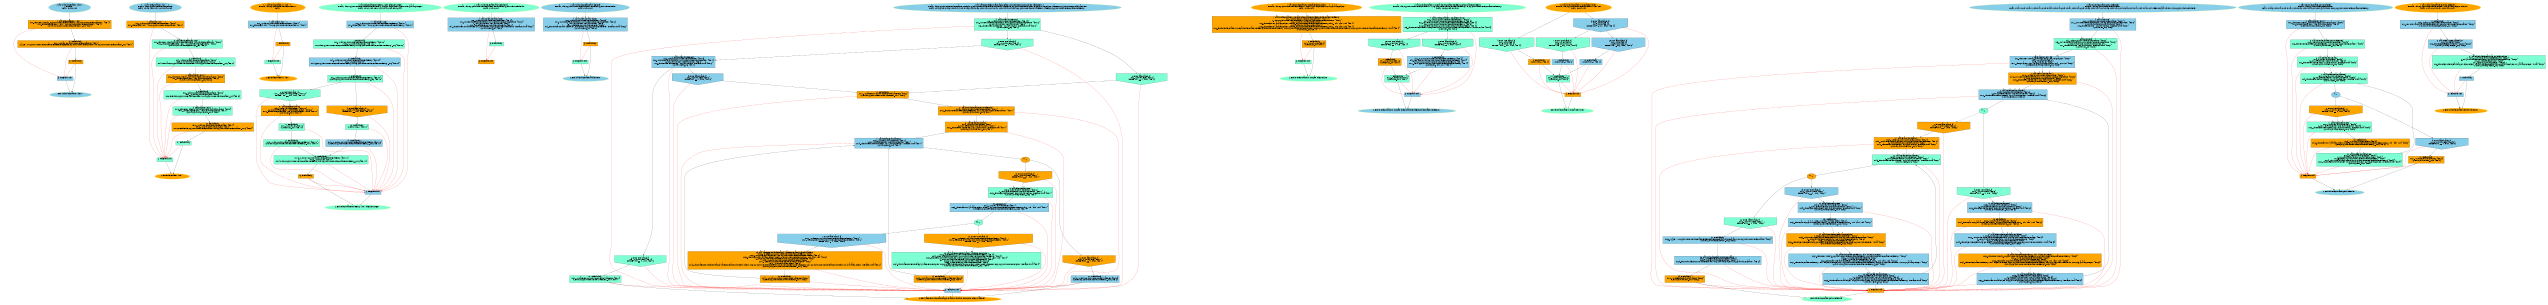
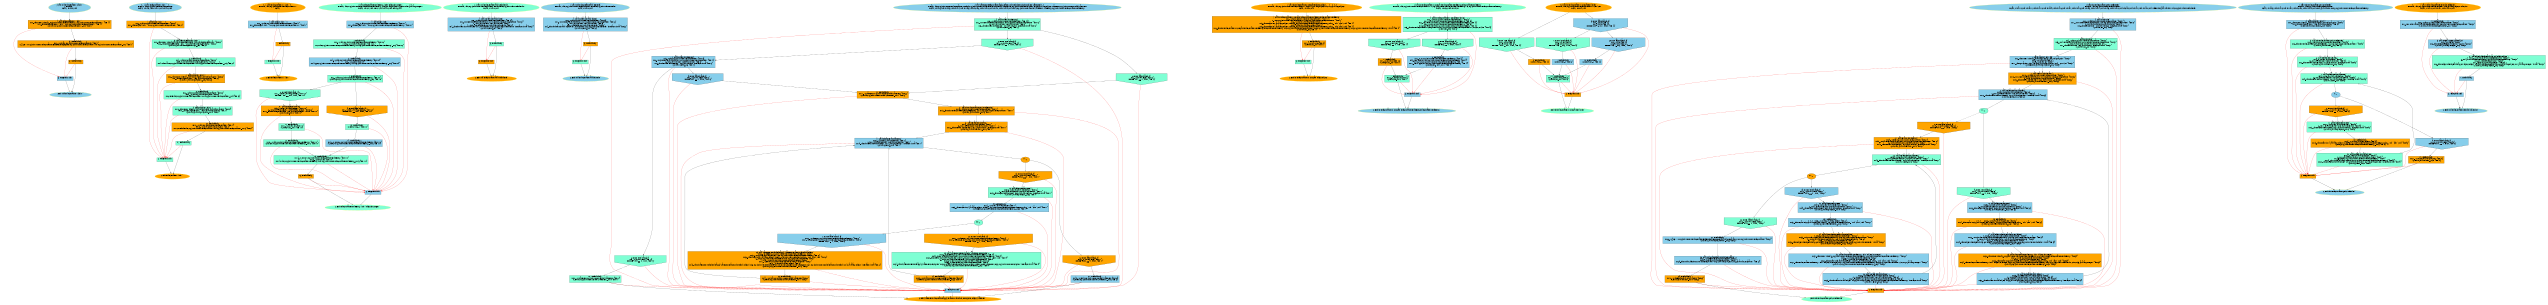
node "2: Exit void RuleContainer.add(MethodRule)": added
node "2: Exit int RuleContainer$1.compare(Object,Object)": fillcolor aquamarine -> orange
node "2: Exit void RuleContainer.setOrder(Object,int)": fillcolor orange -> skyblue
